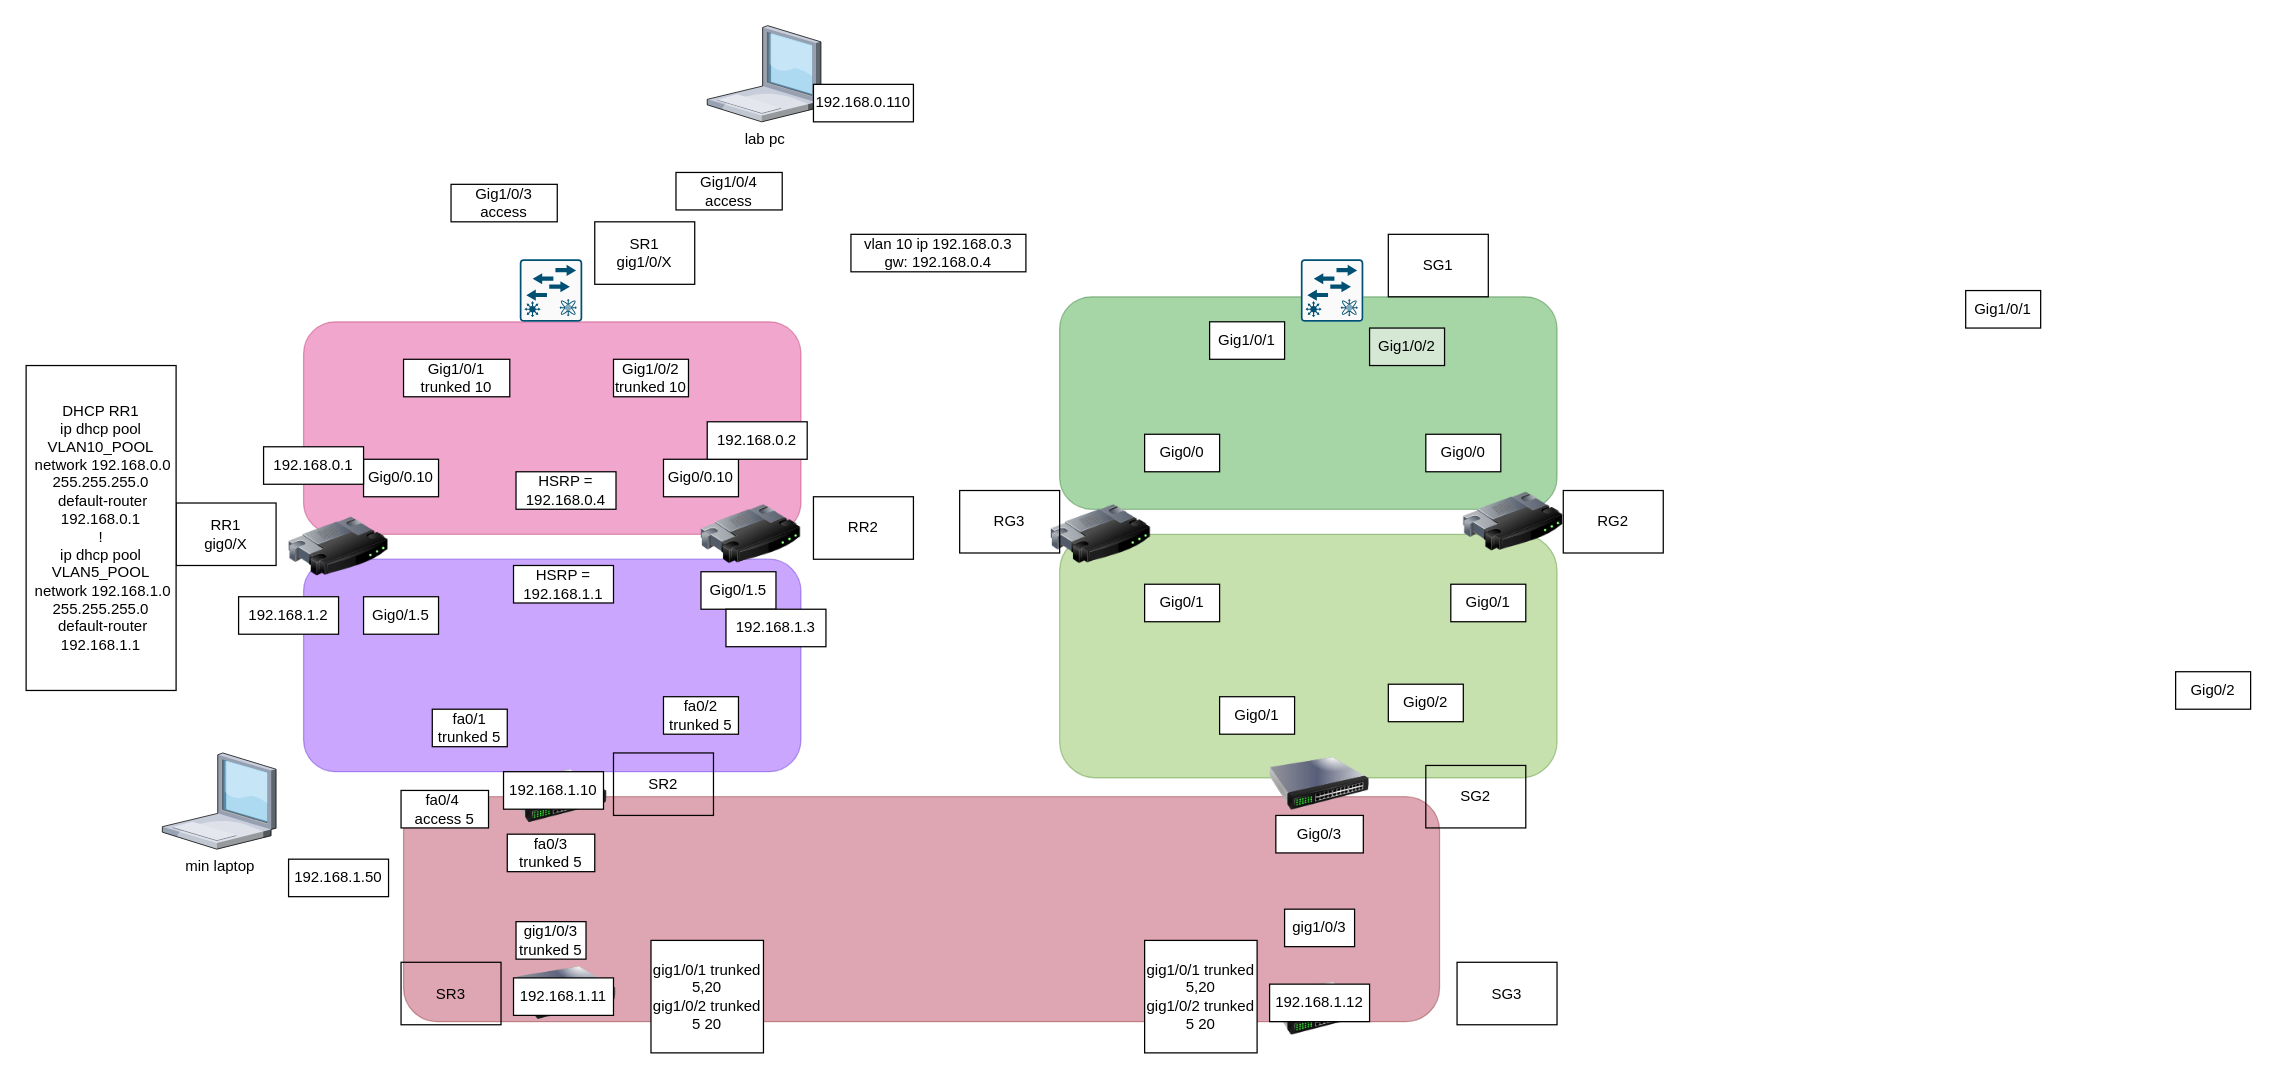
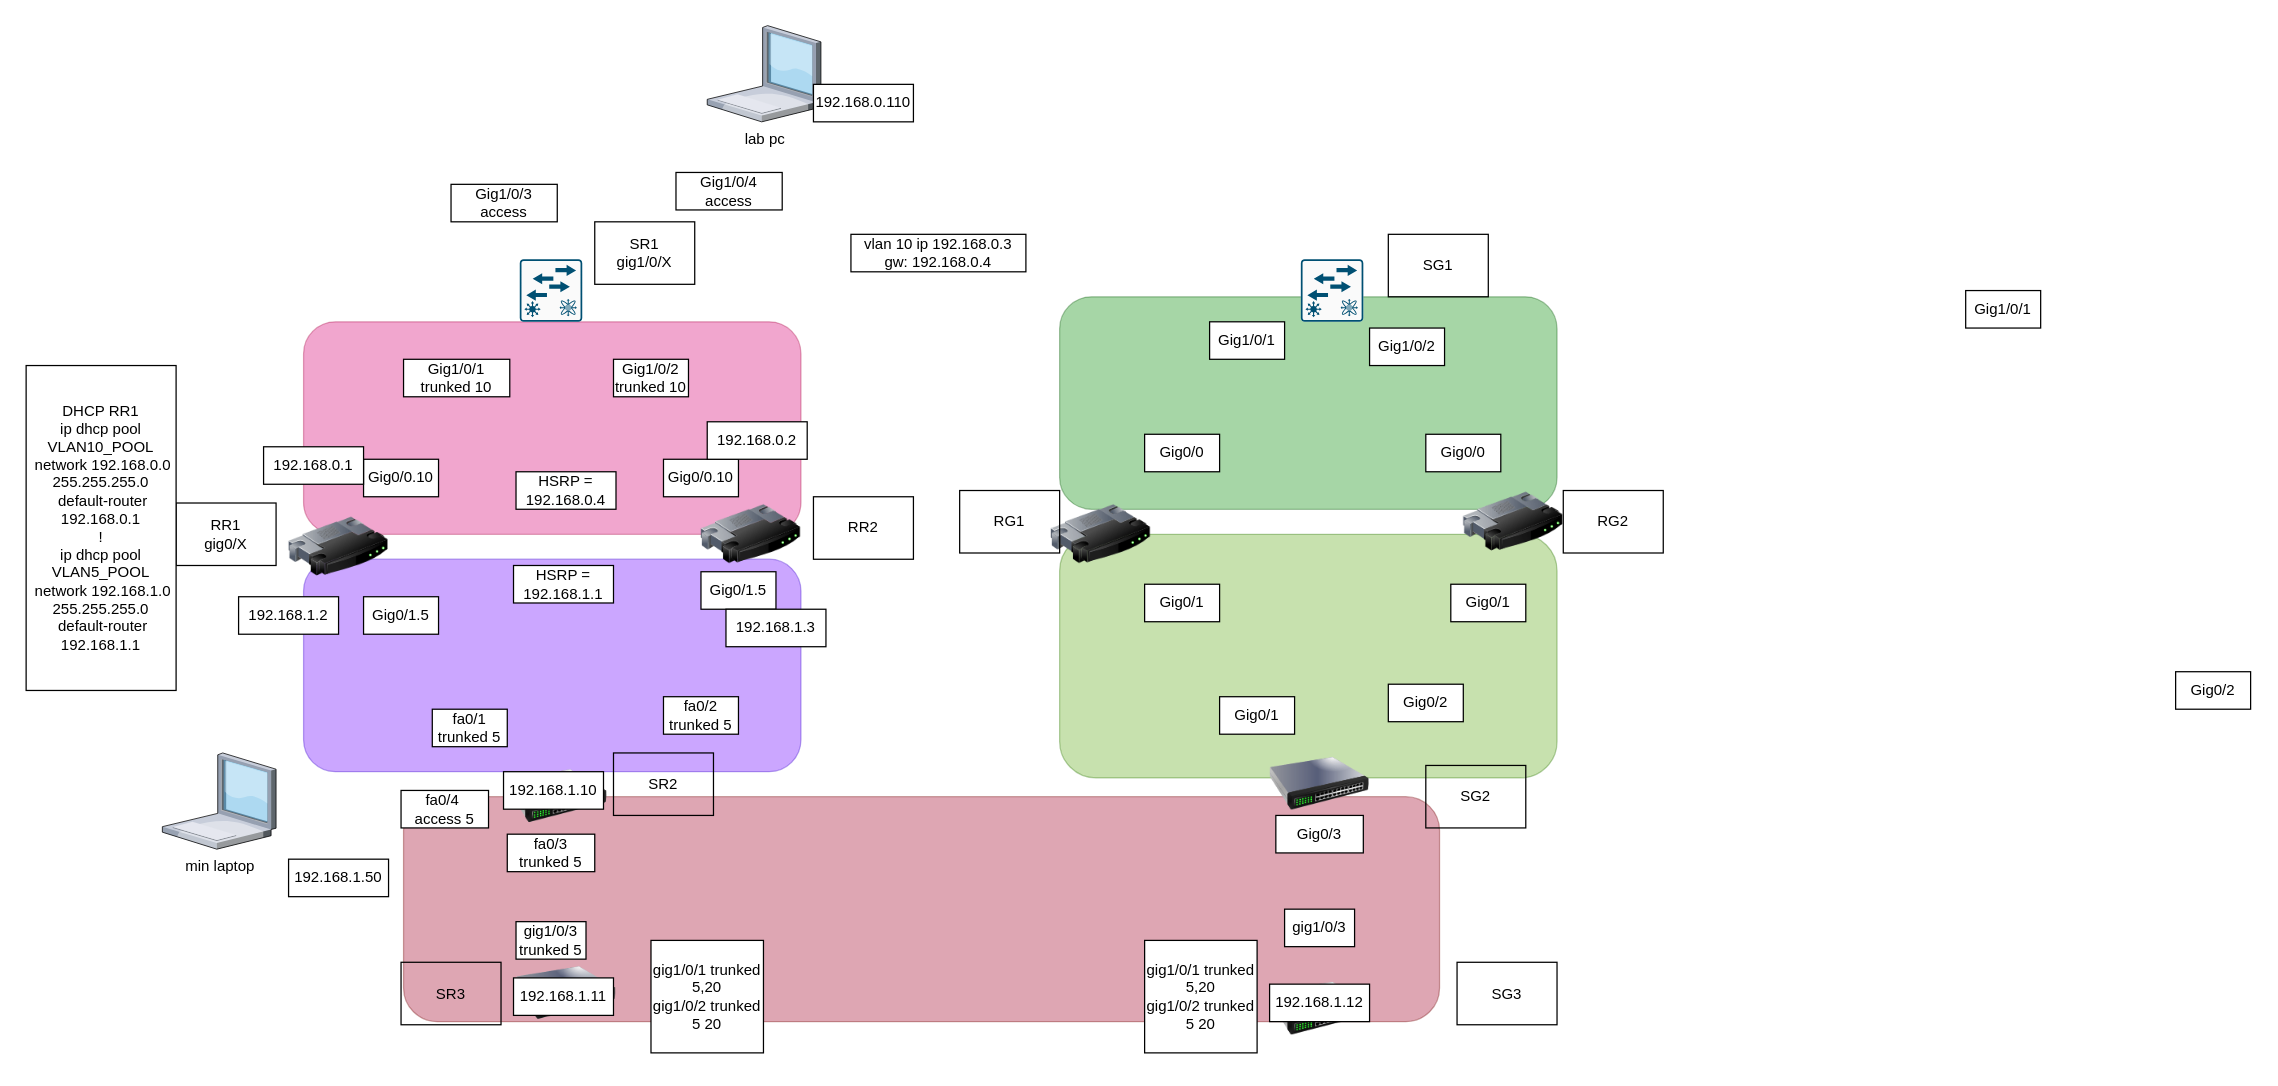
node "Gig1/0/2": fillcolor #d5e8d4 -> #ffffff
node "RG3": label "RG3" -> "RG1"
